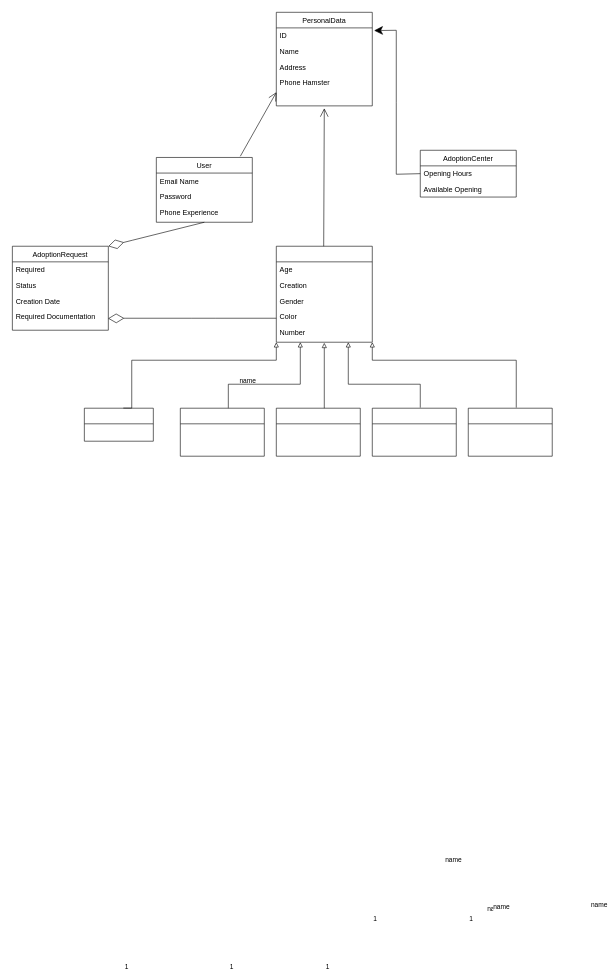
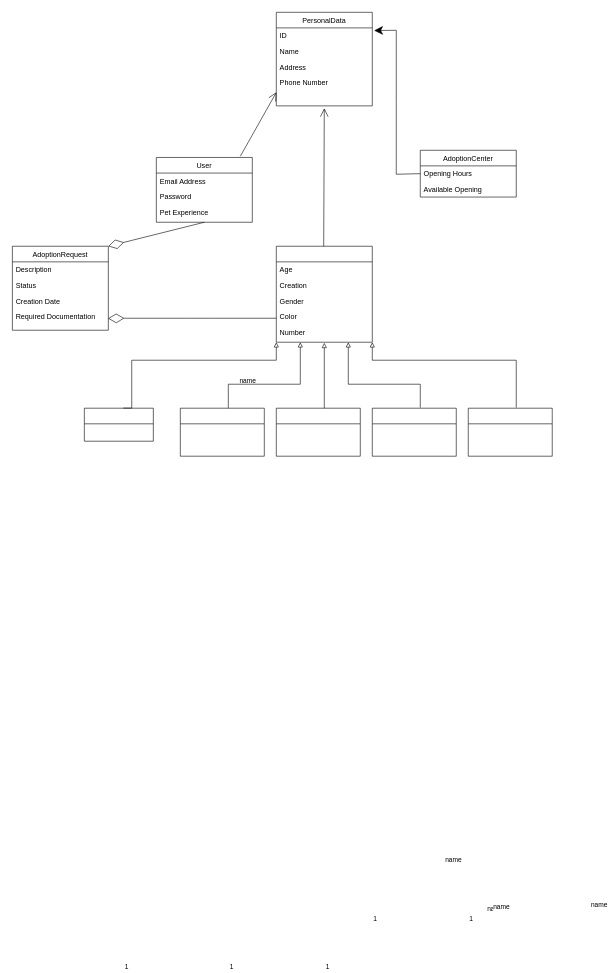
node "Phone Hamster": label "Phone Hamster" -> "Phone Number"
node "Email Name": label "Email Name" -> "Email Address"
node "Phone Experience": label "Phone Experience" -> "Pet Experience"
node "Required": label "Required" -> "Description"
